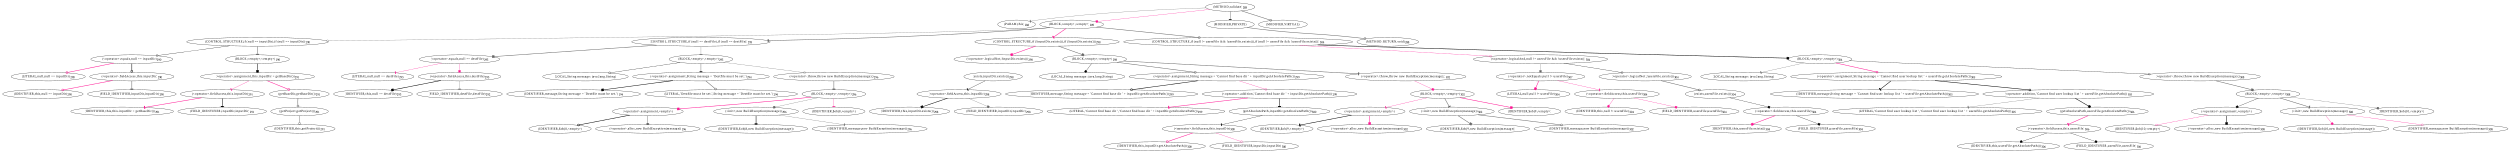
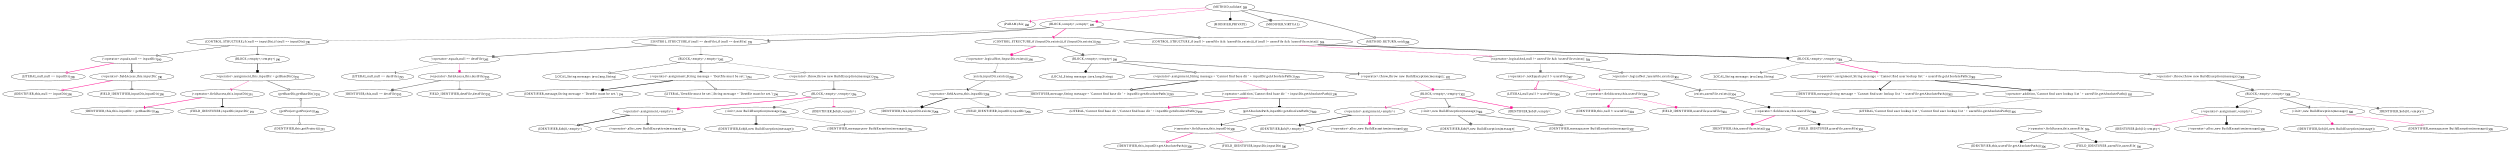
edge "(METHOD,validate)" -> "(PARAM,this)": color gray40 -> deeppink
edge "(METHOD,validate)" -> "(MODIFIER,PRIVATE)": arrowhead tee -> box
edge "(METHOD,validate)" -> "(MODIFIER,VIRTUAL)": arrowhead odot -> box
edge "(MODIFIER,PRIVATE)" -> "(METHOD_RETURN,void)": now "(METHOD,validate)" -> "(METHOD_RETURN,void)"
edge "(<operator>.logicalNot,!inputDir.exists())" -> "(exists,inputDir.exists())": added
edge "(<operator>.equals,null == destFile)" -> "(LITERAL,null,null == destFile)": color deeppink -> gray40
edge "(<operator>.notEquals,null != usersFile)" -> "(LITERAL,null,null != usersFile)": arrowhead box -> odot
edge "(<operator>.assignment,this.inputDir = getBaseDir())" -> "(getBaseDir,getBaseDir())": color deeppink -> gray40
edge "(<operator>.fieldAccess,this.destFile)" -> "(IDENTIFIER,this,null == destFile)": color black -> gray40
edge "(<operator>.logicalNot,!usersFile.exists())" -> "(exists,usersFile.exists())": arrowhead odot -> tee
edge "(getBaseDir,getBaseDir())" -> "(getProject,getProject())": reversed
node "(getAbsolutePath,usersFile.getAbsolutePath())": removed
